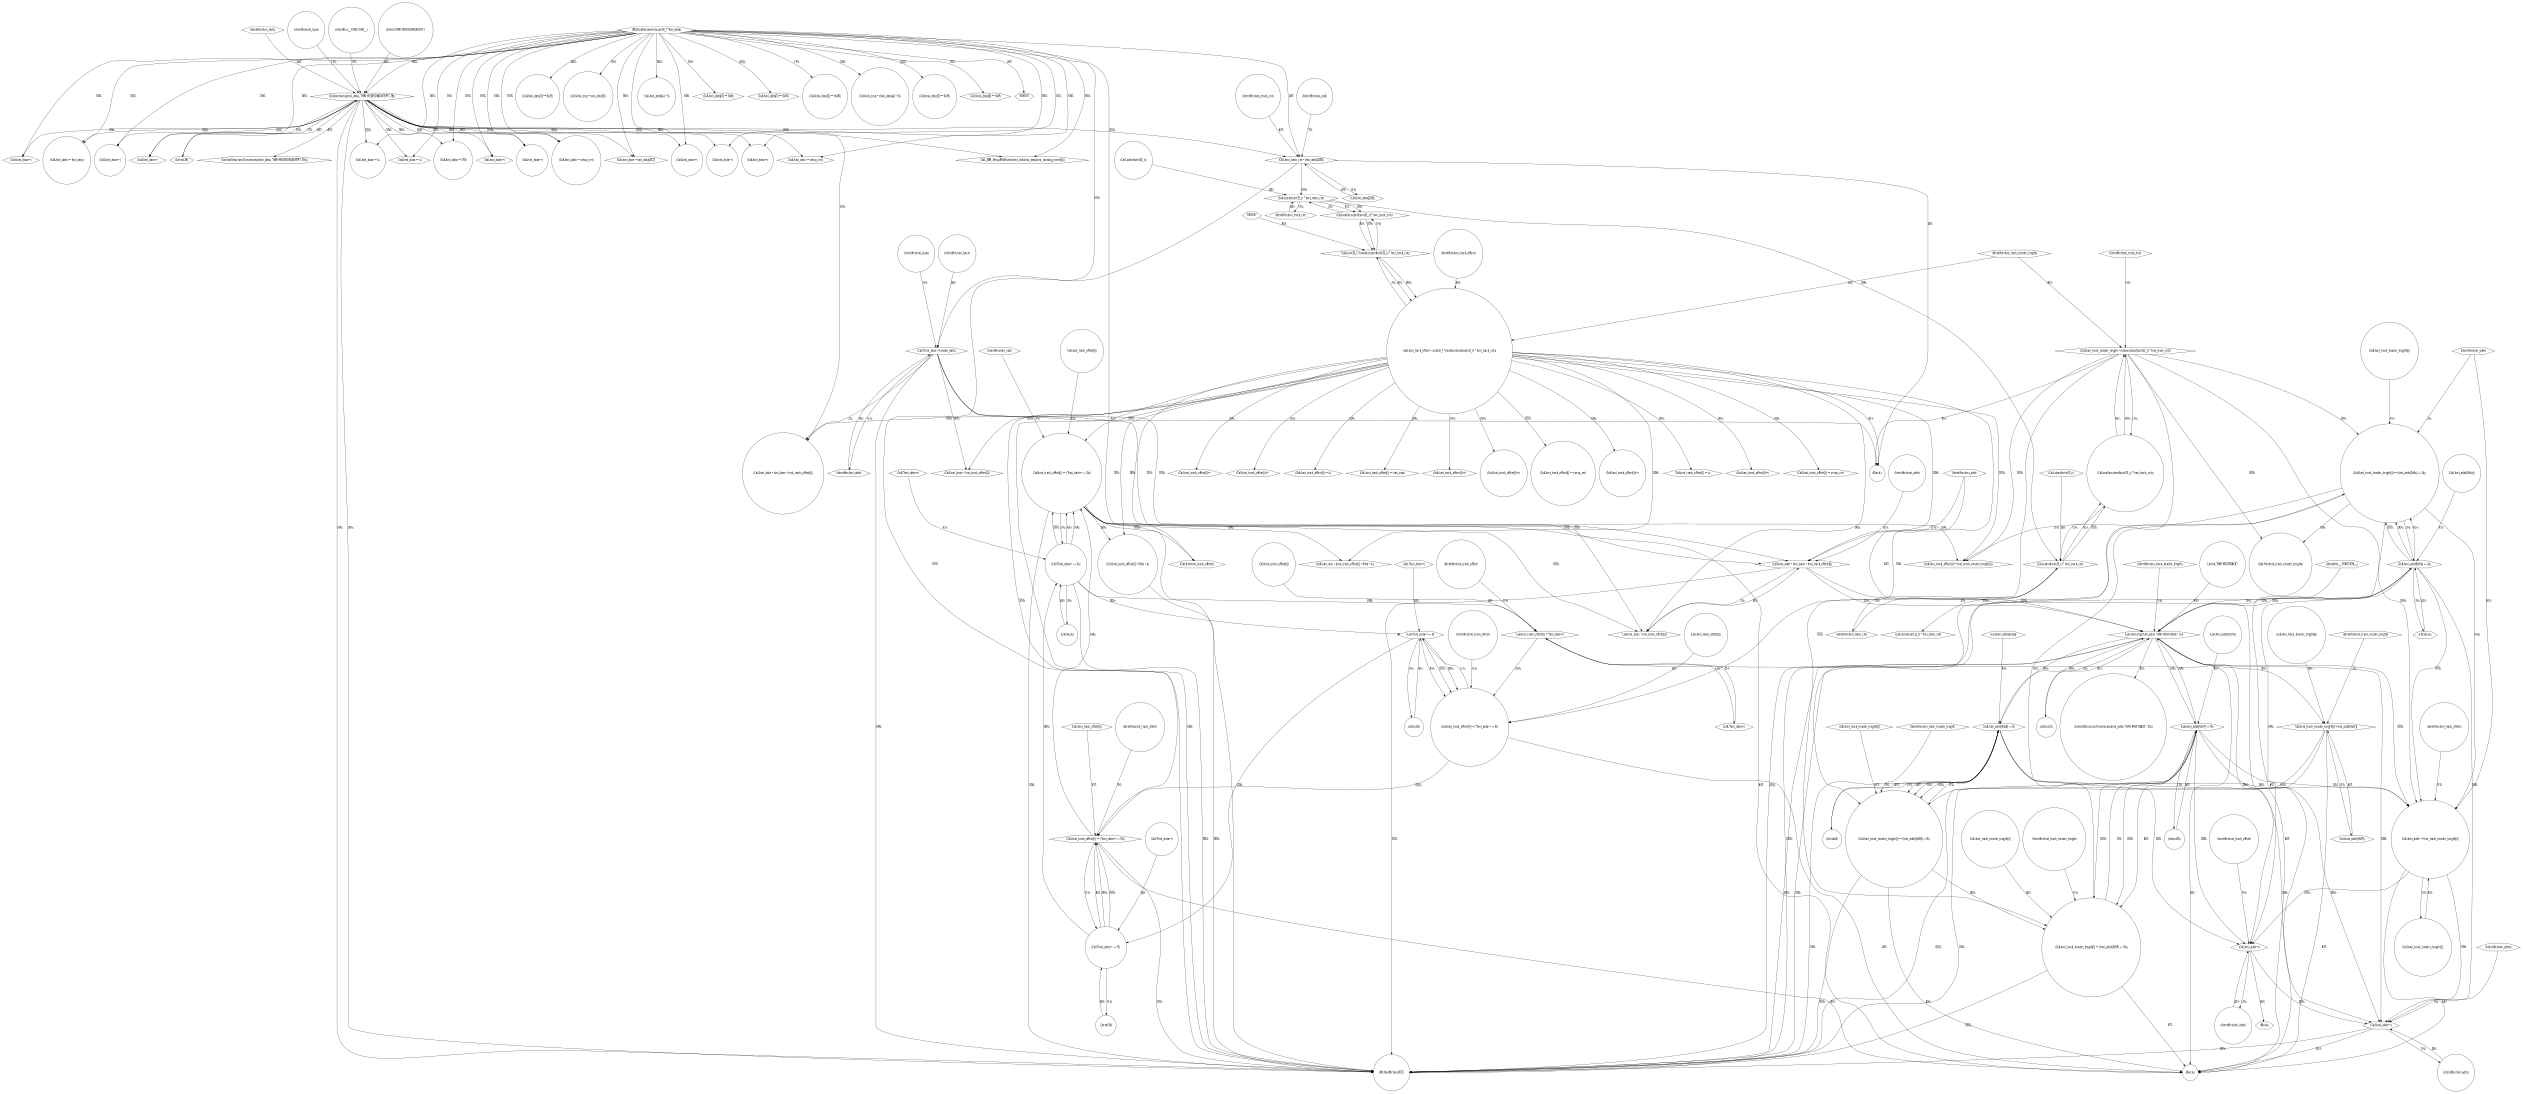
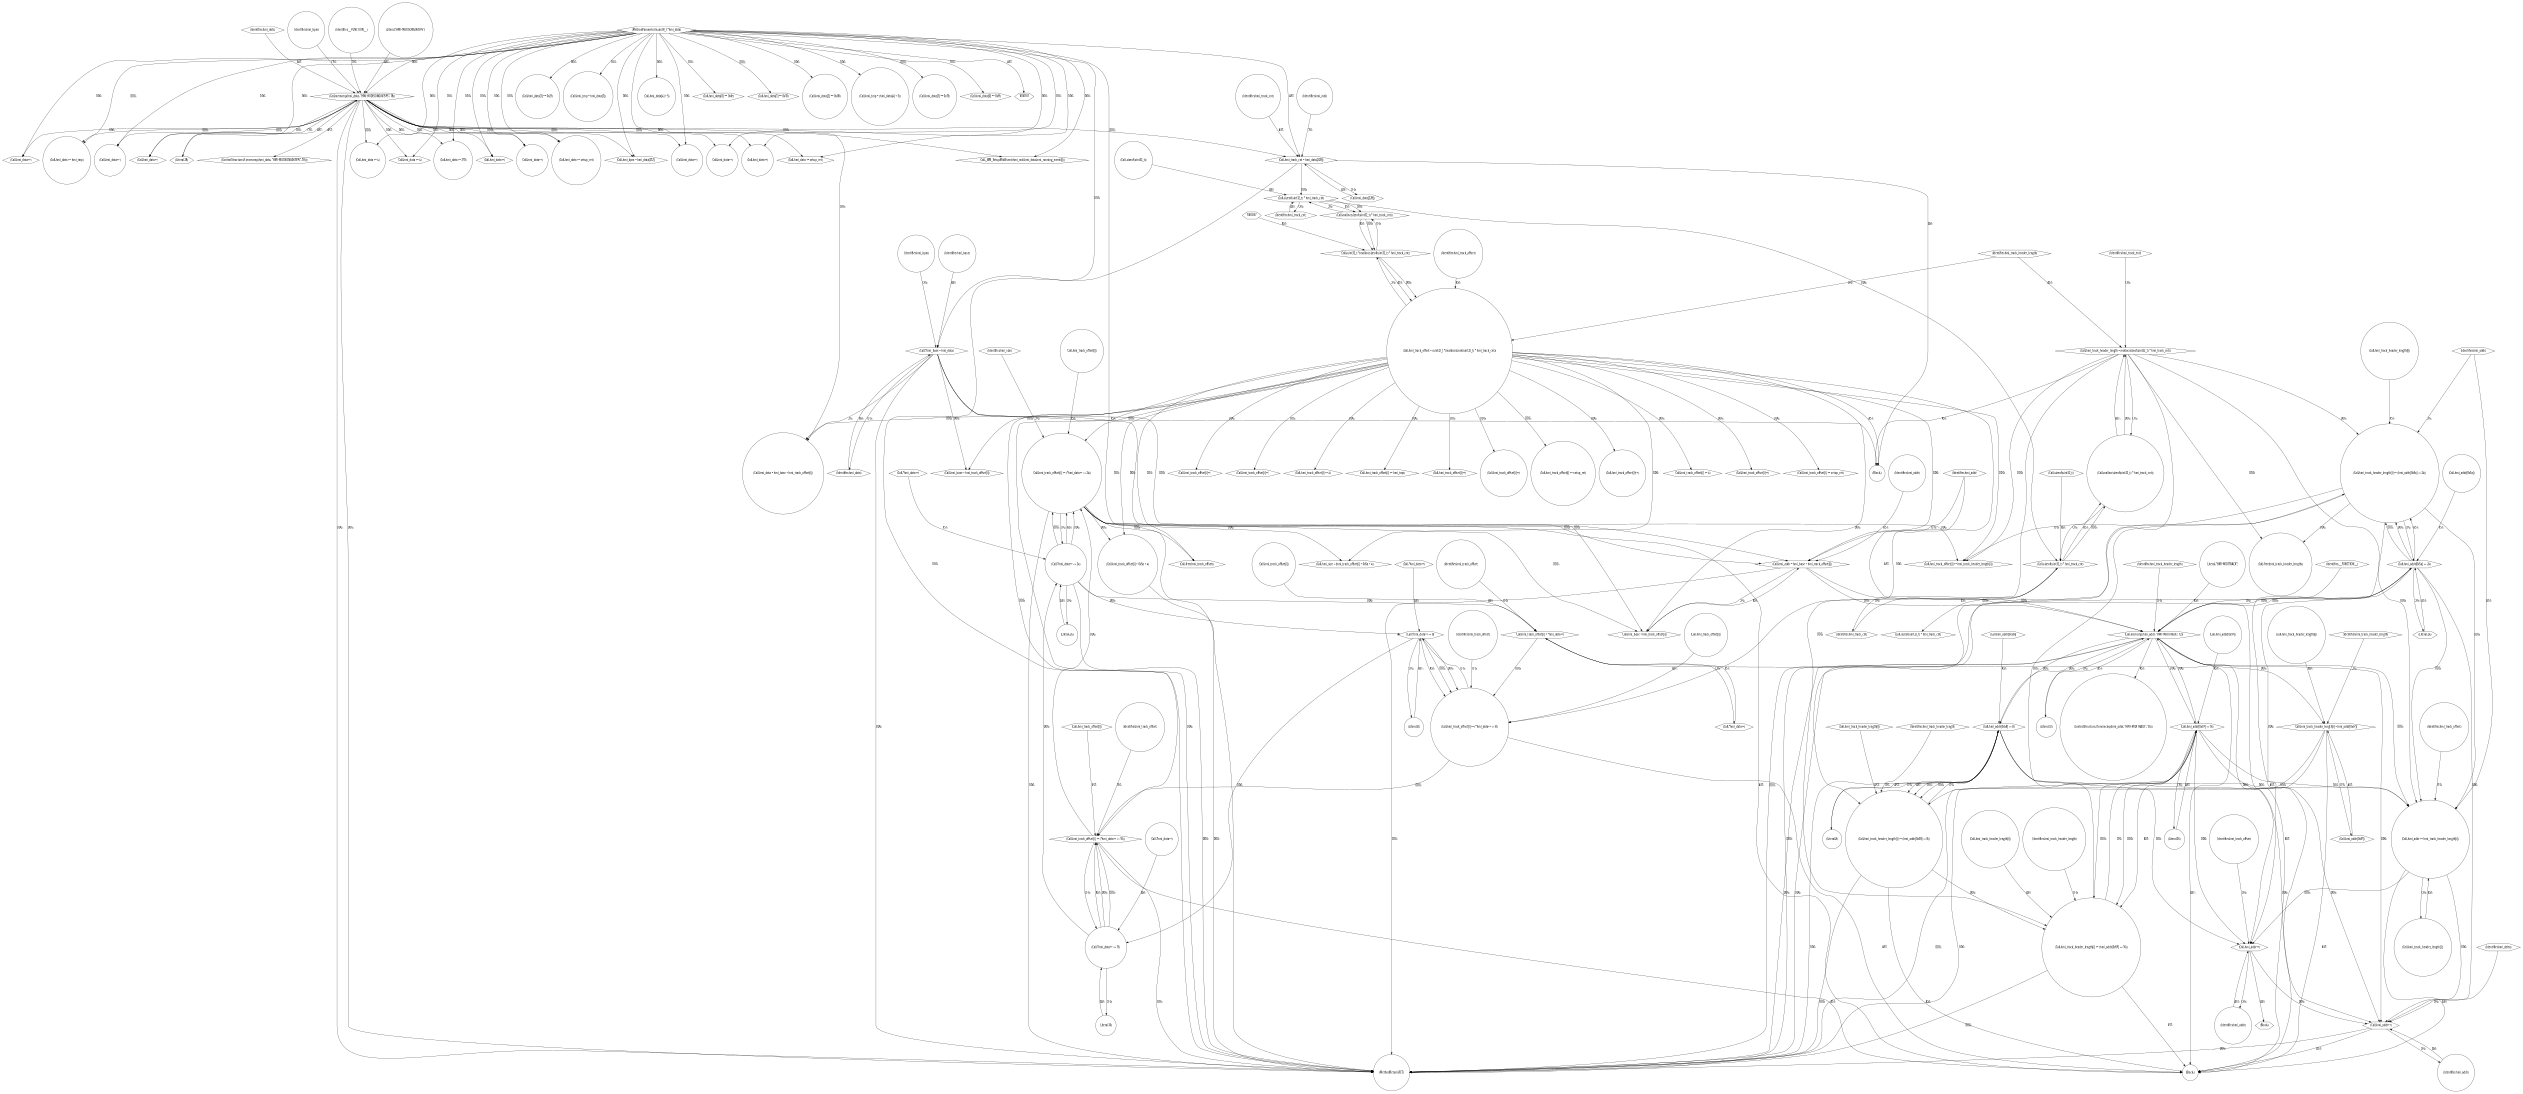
edge "(MethodParameterIn,uint8_t *hmi_data)" -> "(Call,hmi_data[2] == 0x00)": label "CFG: " -> "DDG: "
node "(Call,*hmi_base = header_data)": label "(Call,*hmi_base = header_data)" -> "(Call,*hmi_base = hmi_data)"
